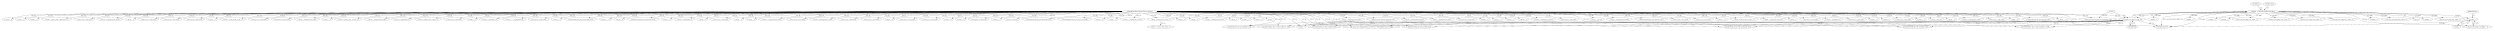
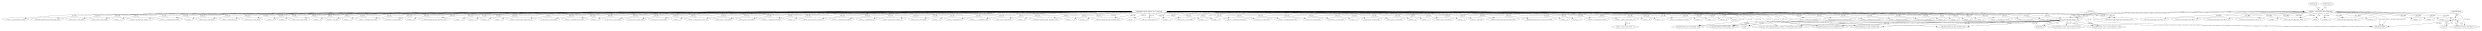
edge "(MethodParameterIn,register const u_char *bp)" -> "(Call,addrtostr(bp, source_buf, sizeof(source_buf)))": removed, label "DDG: bp"
